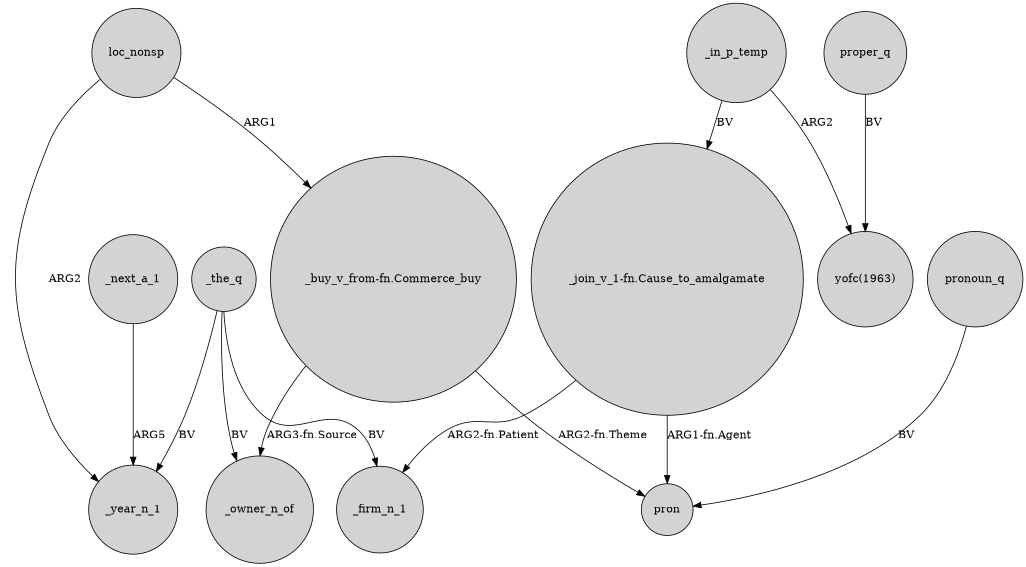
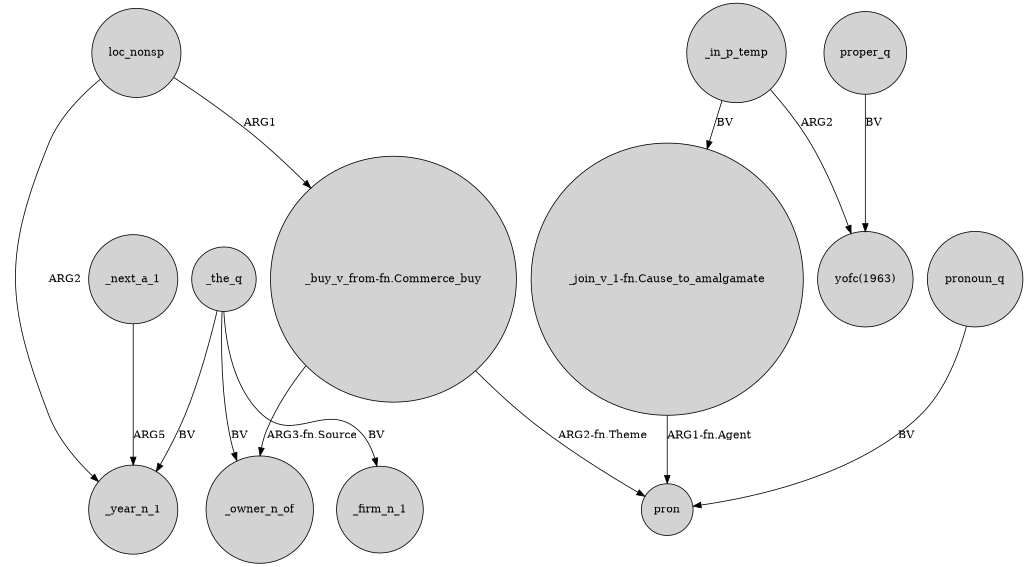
edge "_join_v_1-fn.Cause_to_amalgamate" -> "_firm_n_1": removed, label "ARG2-fn.Patient"
